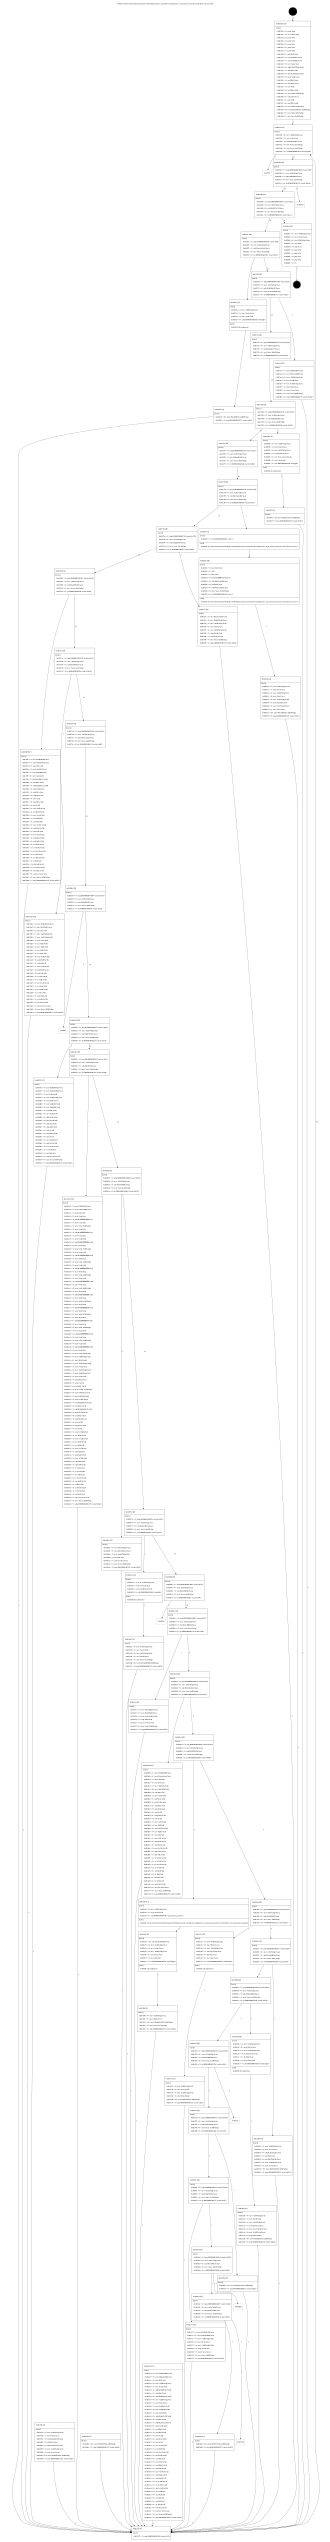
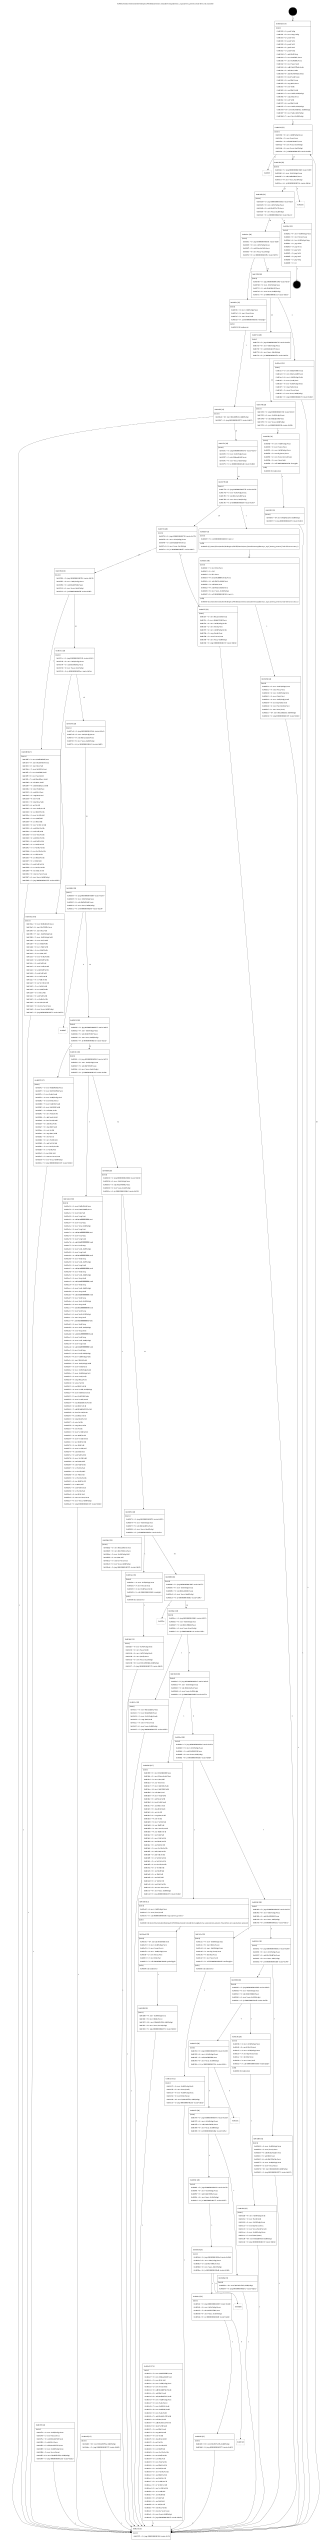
edge "0x401740 [28]" -> "0x40175c [28]": now "0x401fad [15]" -> "0x40175c [28]"
node "0x401c77 [36]": removed
